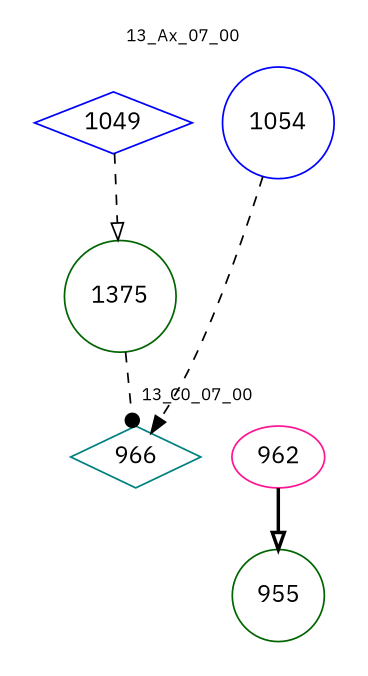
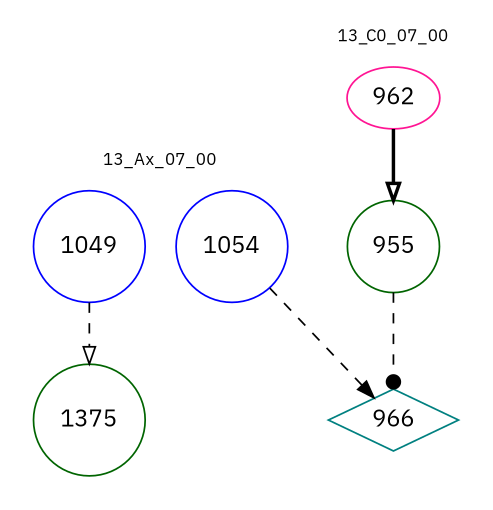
node "1049": shape diamond -> circle
edge "1375" -> "966": now "955" -> "966"
